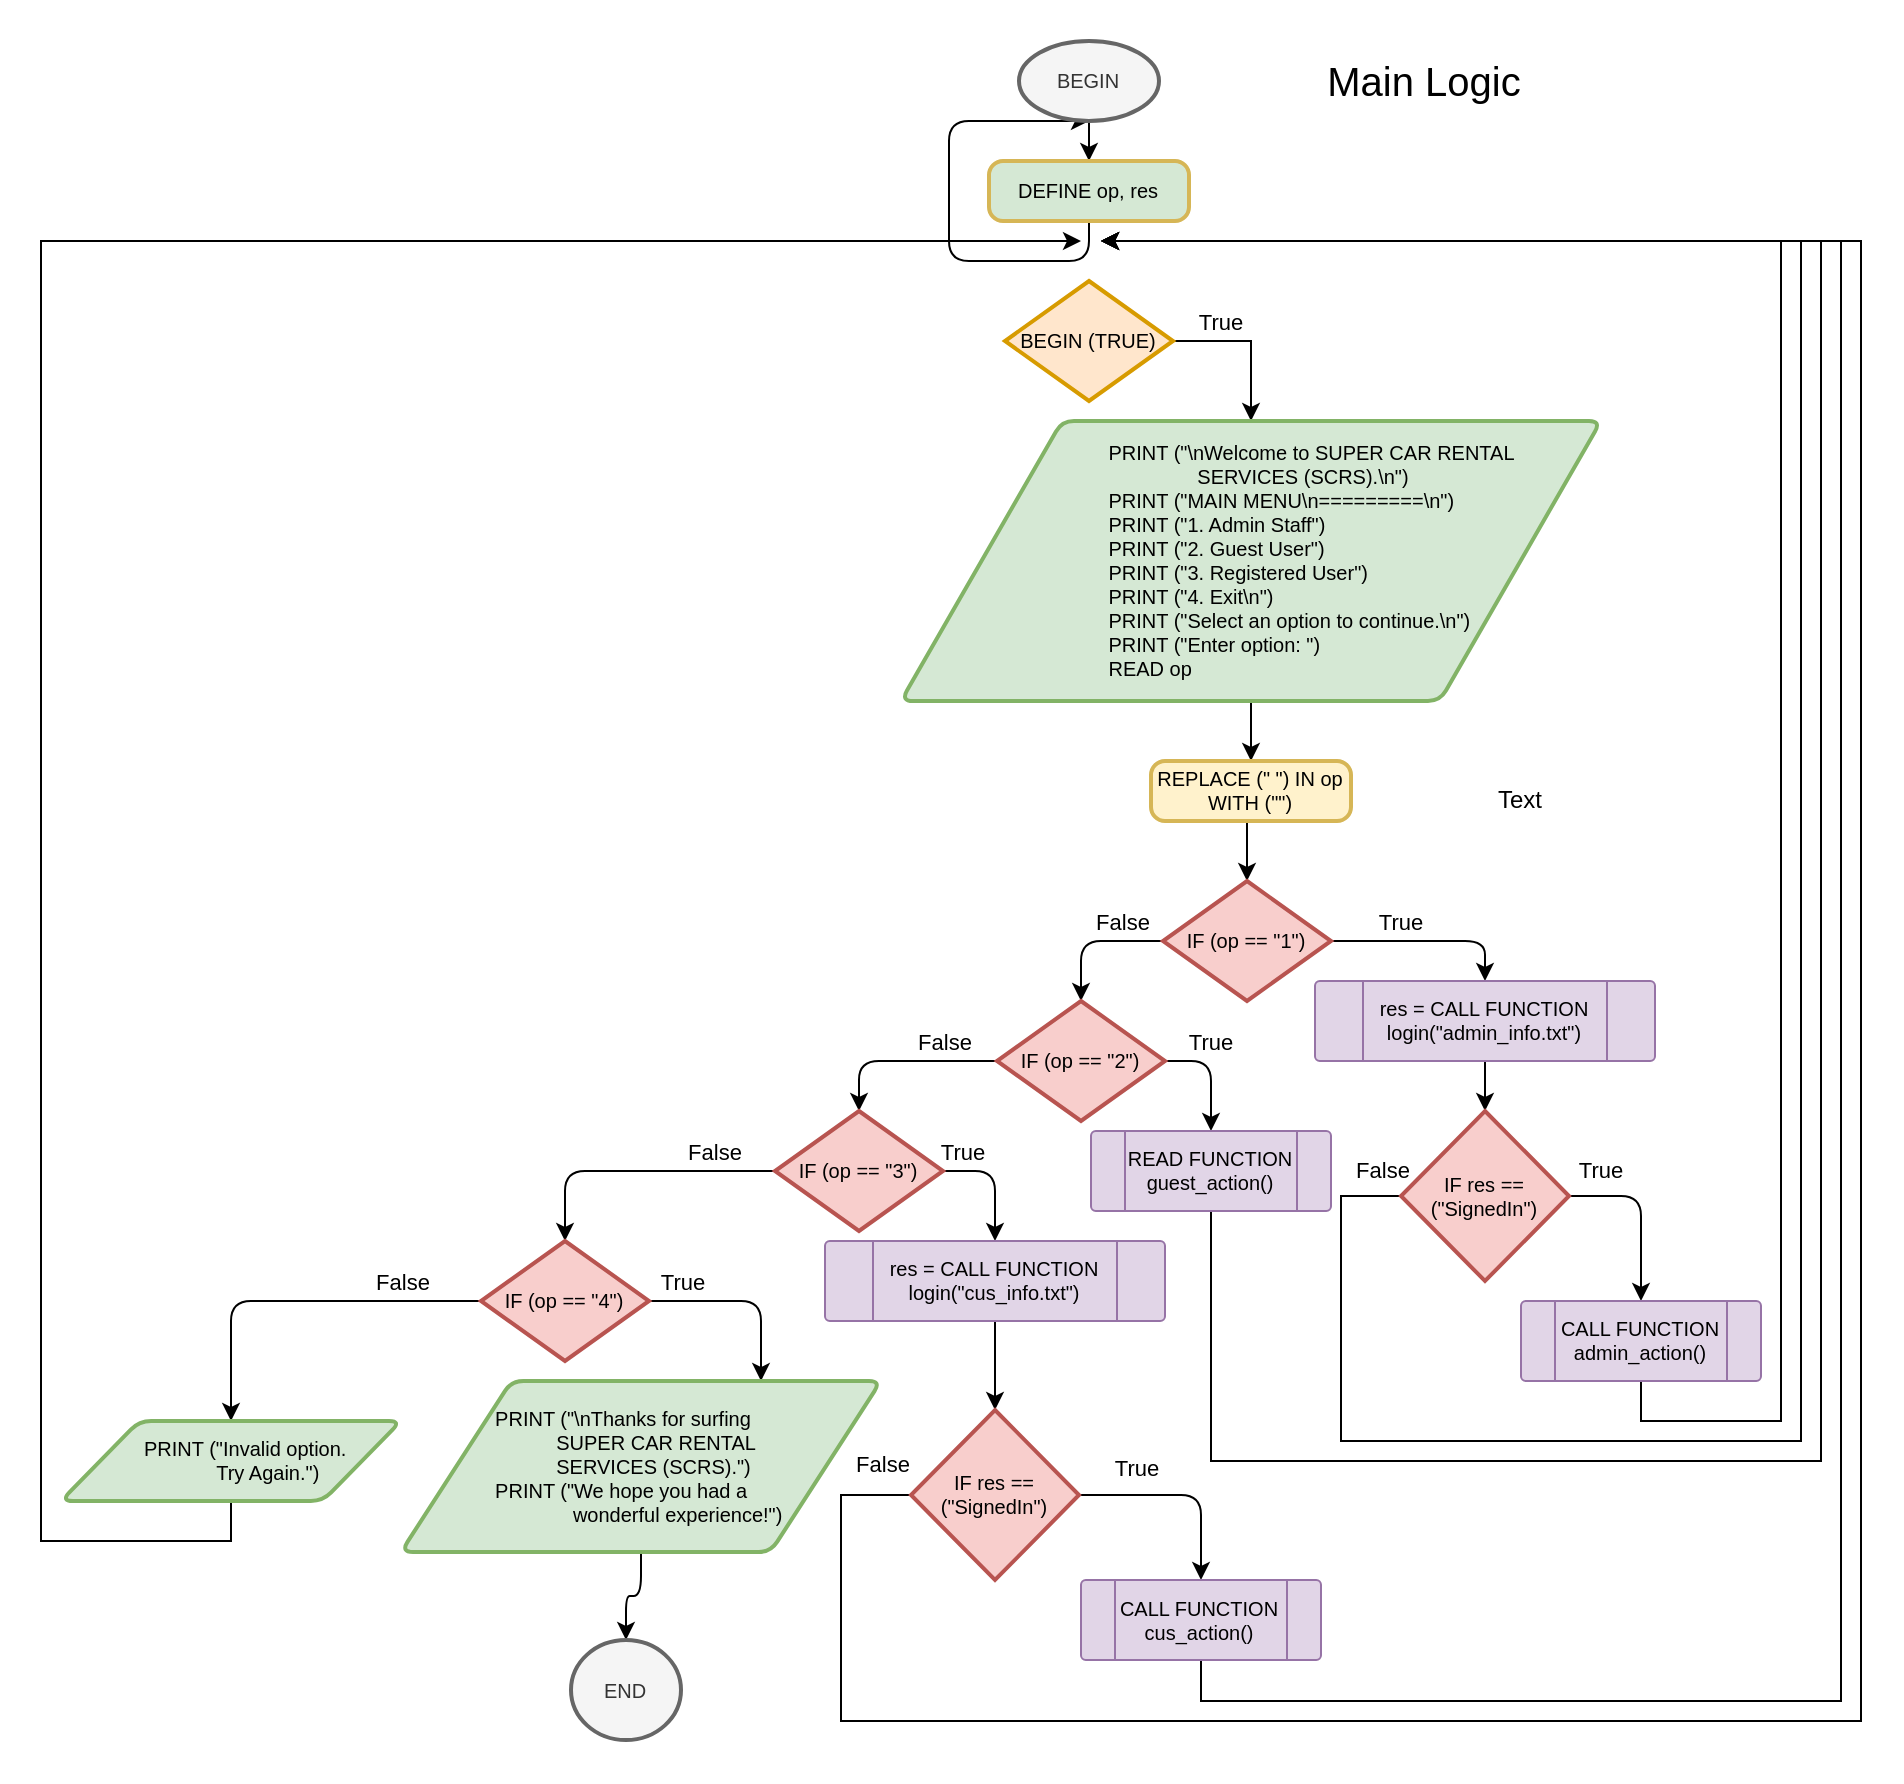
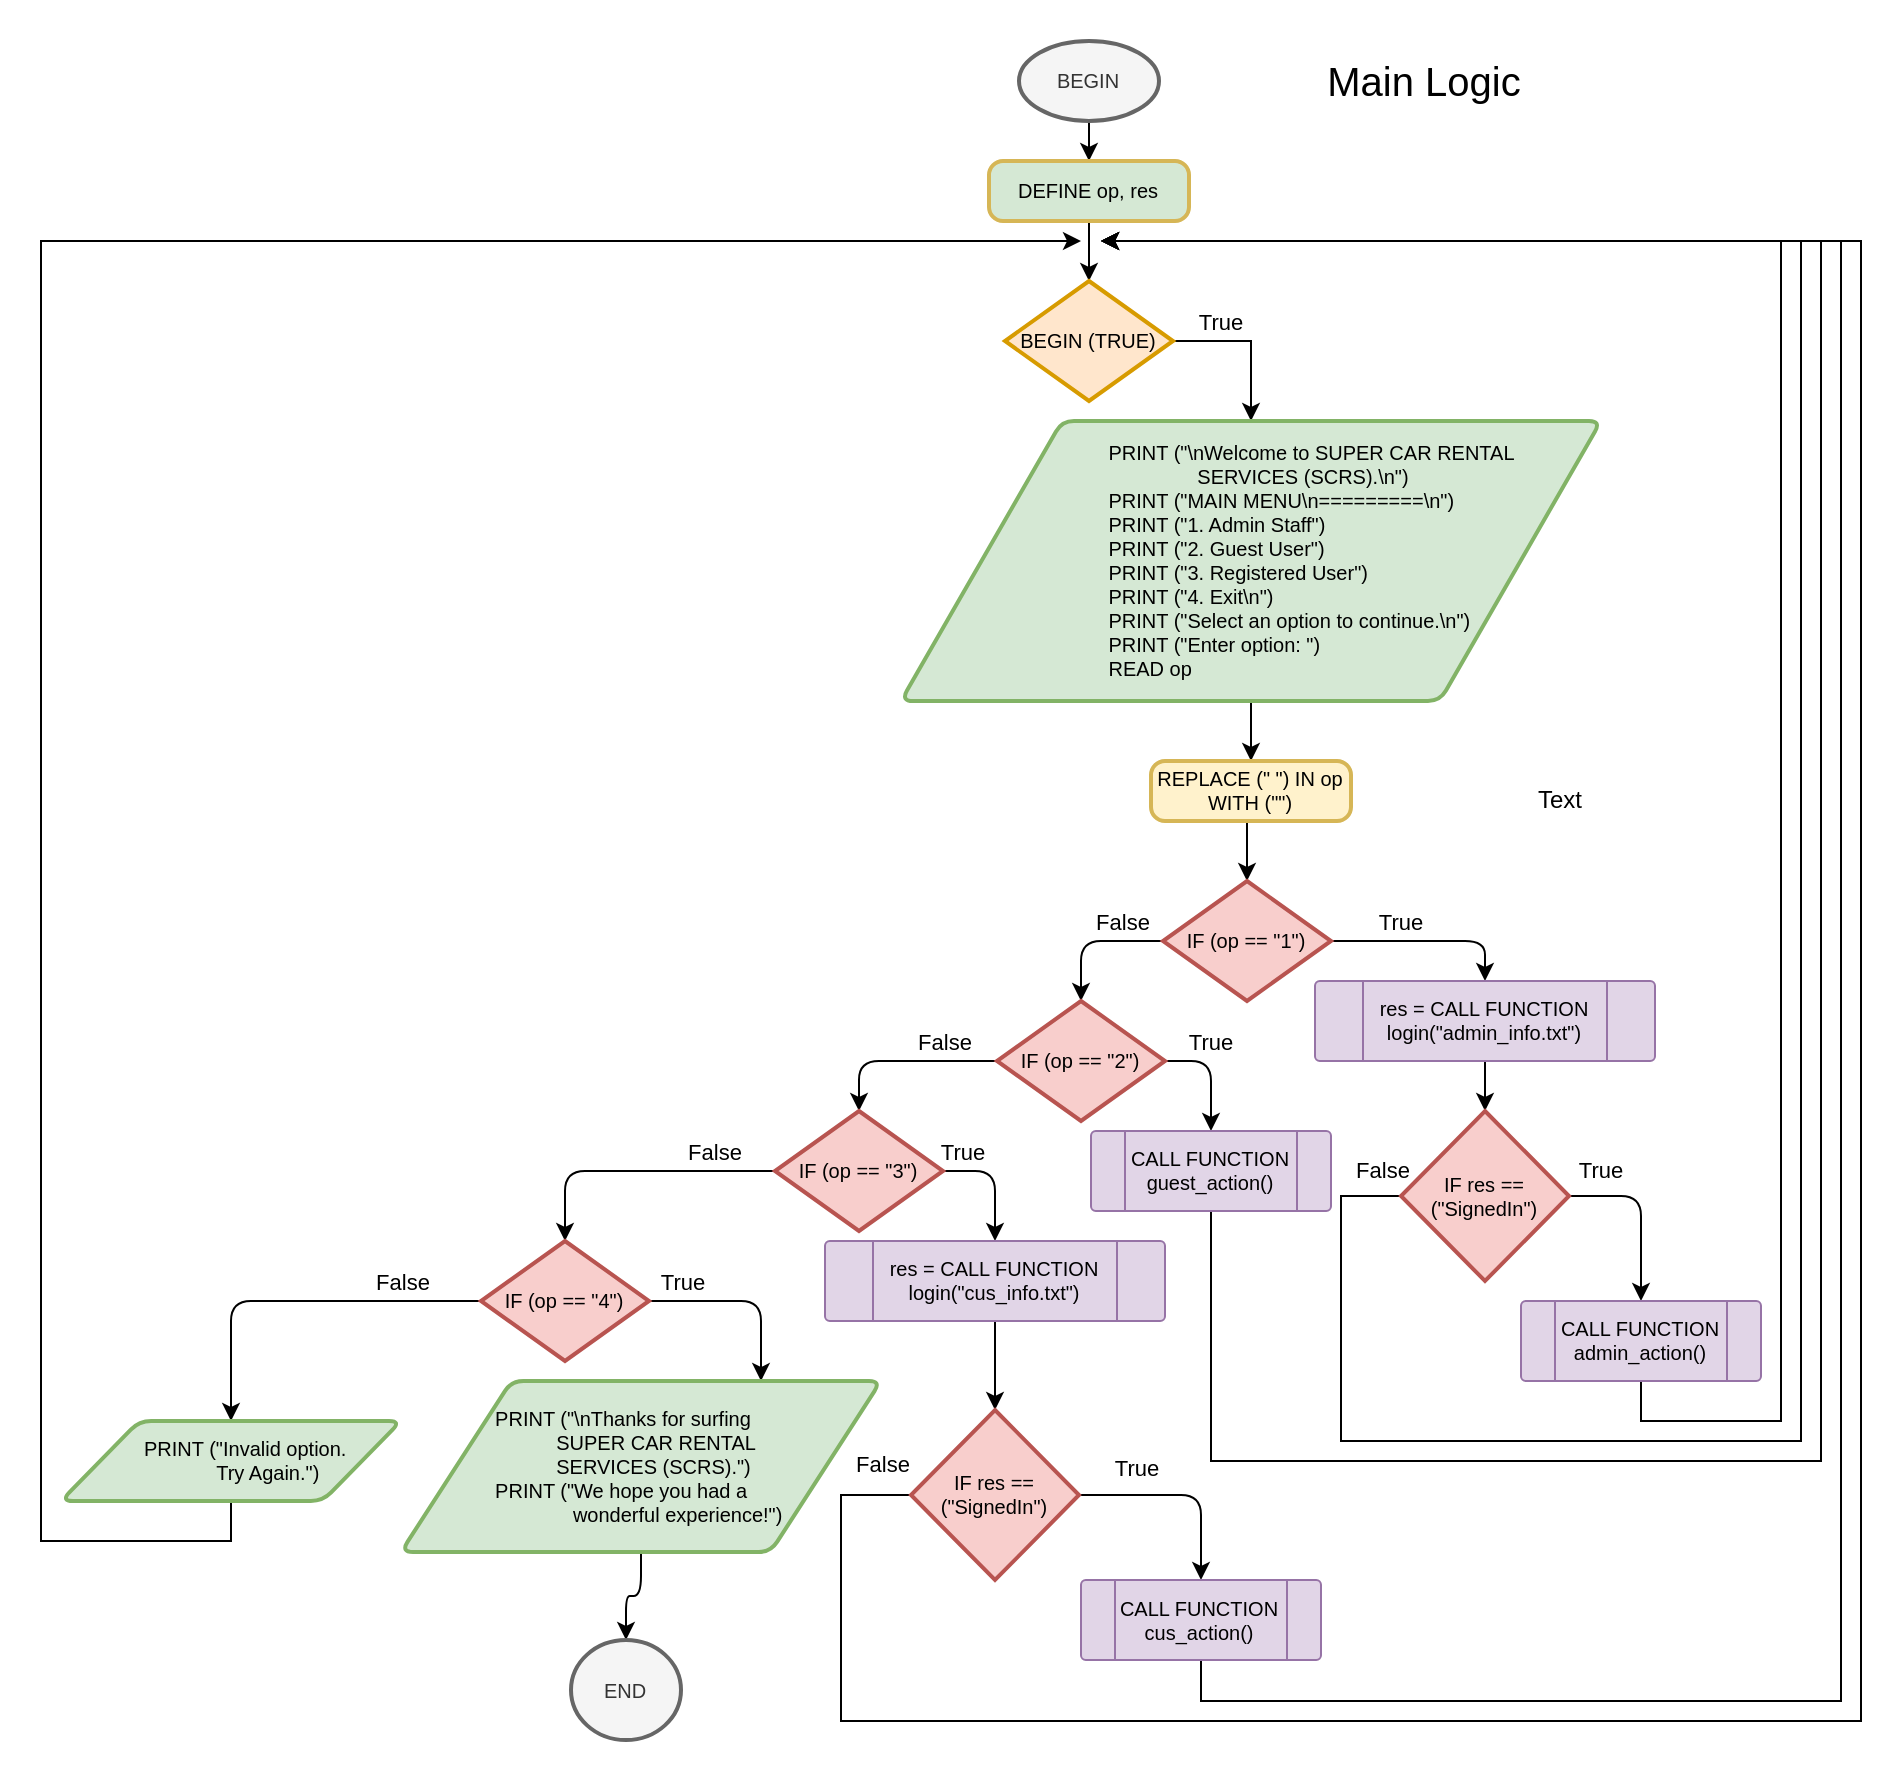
edge "DEFINE op, res" -> "BEGIN": now "DEFINE op, res" -> "BEGIN (TRUE)"
node "Text": moved (1521, 801) -> (1561, 801)
node "READ FUNCTION guest_action()": label "READ FUNCTION guest_action()" -> "CALL FUNCTION guest_action()"
